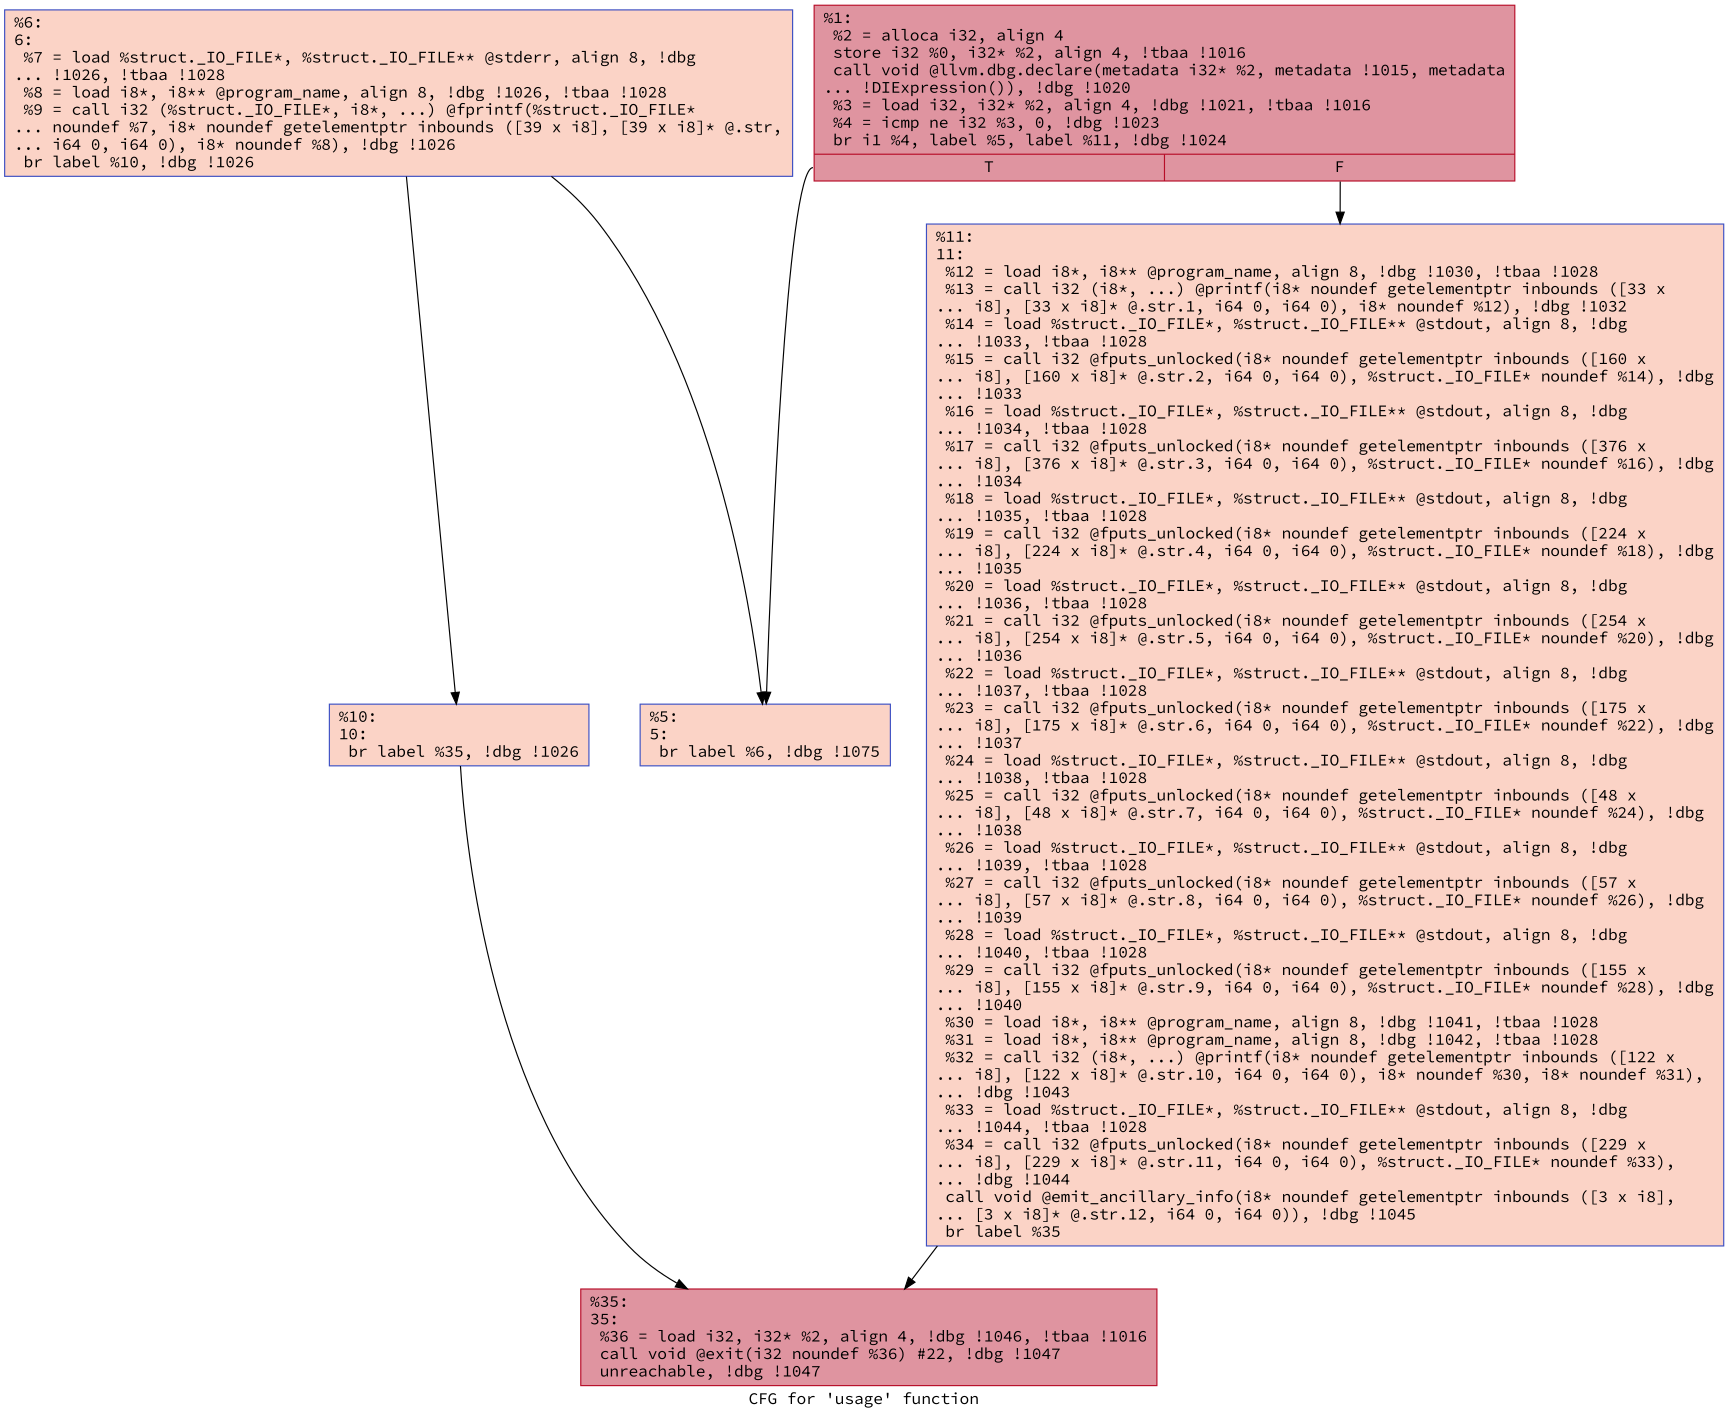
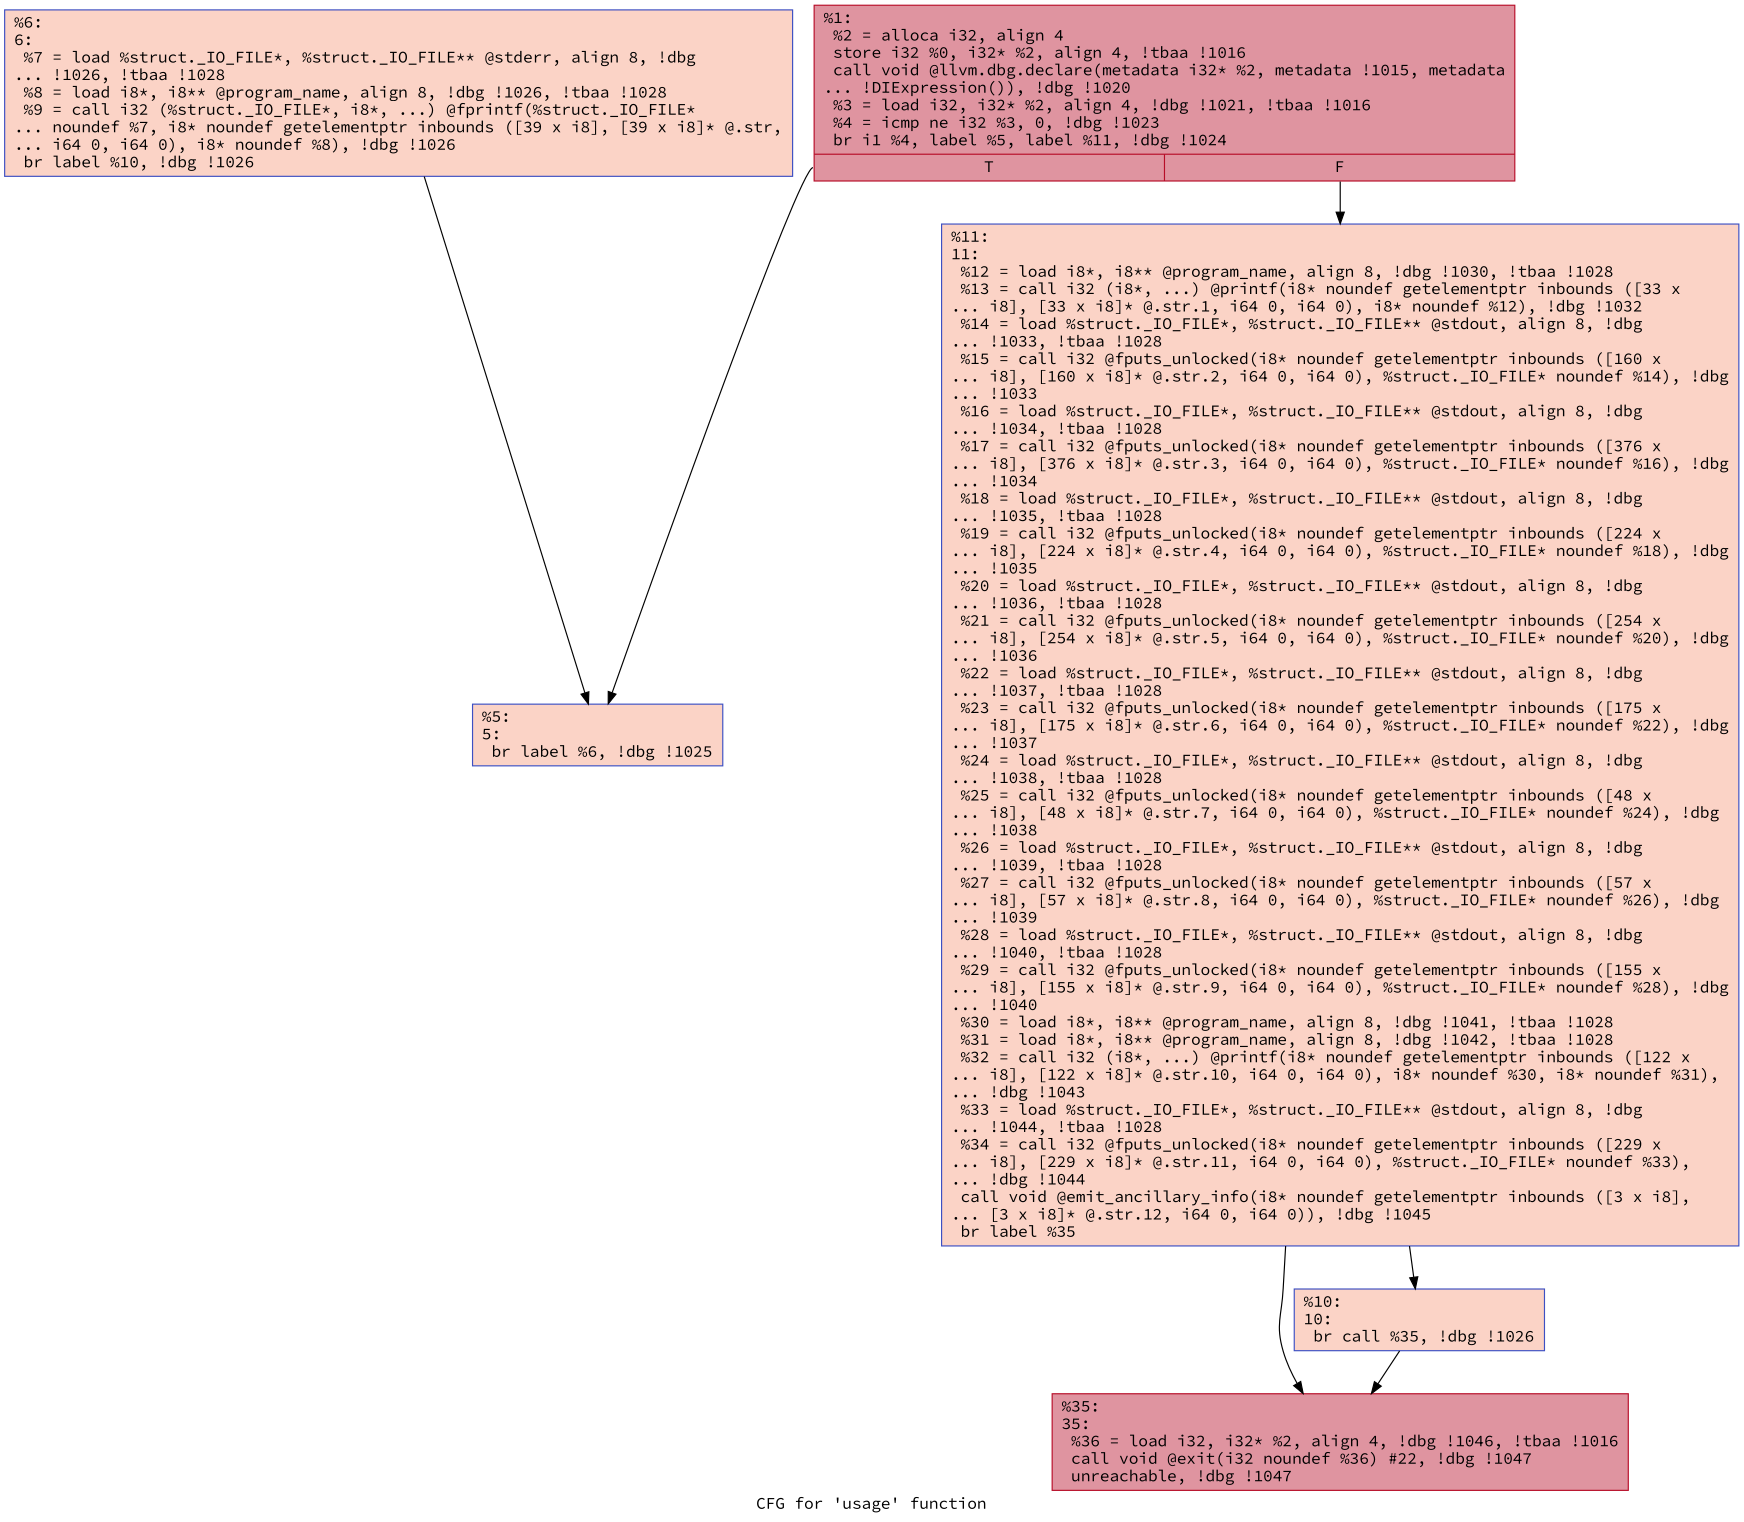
edge "%6:" -> "%10:": now "%11:" -> "%10:"
node "%10:": text "br label %35, !dbg !1026" -> "br call %35, !dbg !1026"
node "%5:": text "br label %6, !dbg !1075" -> "br label %6, !dbg !1025"
